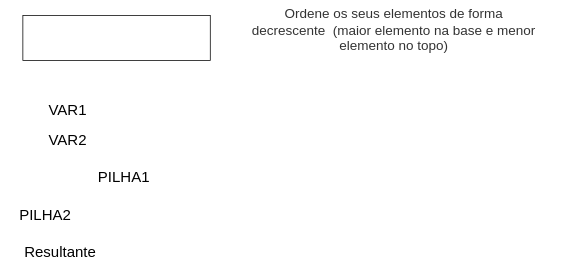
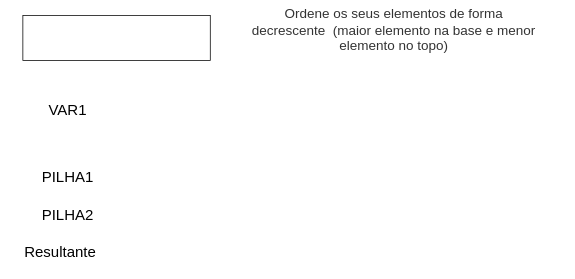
node "VAR2": removed
node "PILHA1": moved (124, 177) -> (68, 177)
node "PILHA2": moved (45, 214) -> (68, 214)
